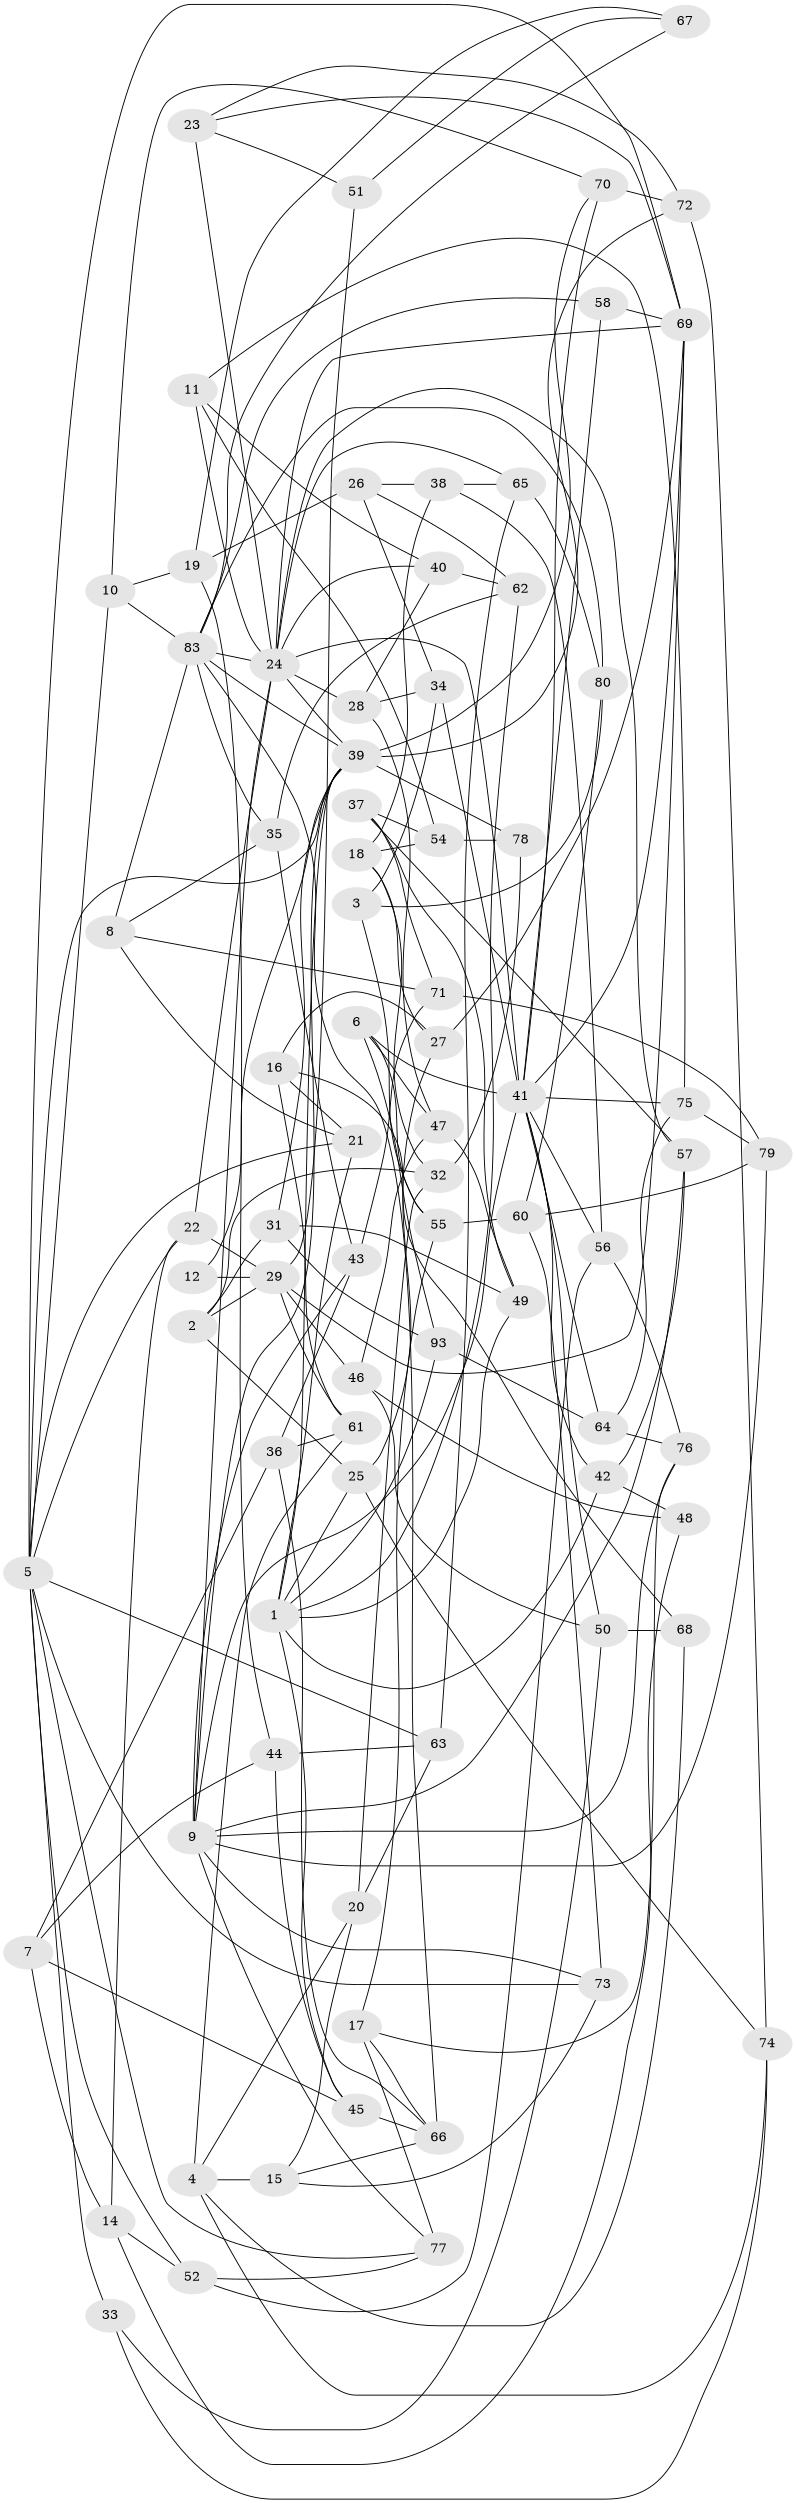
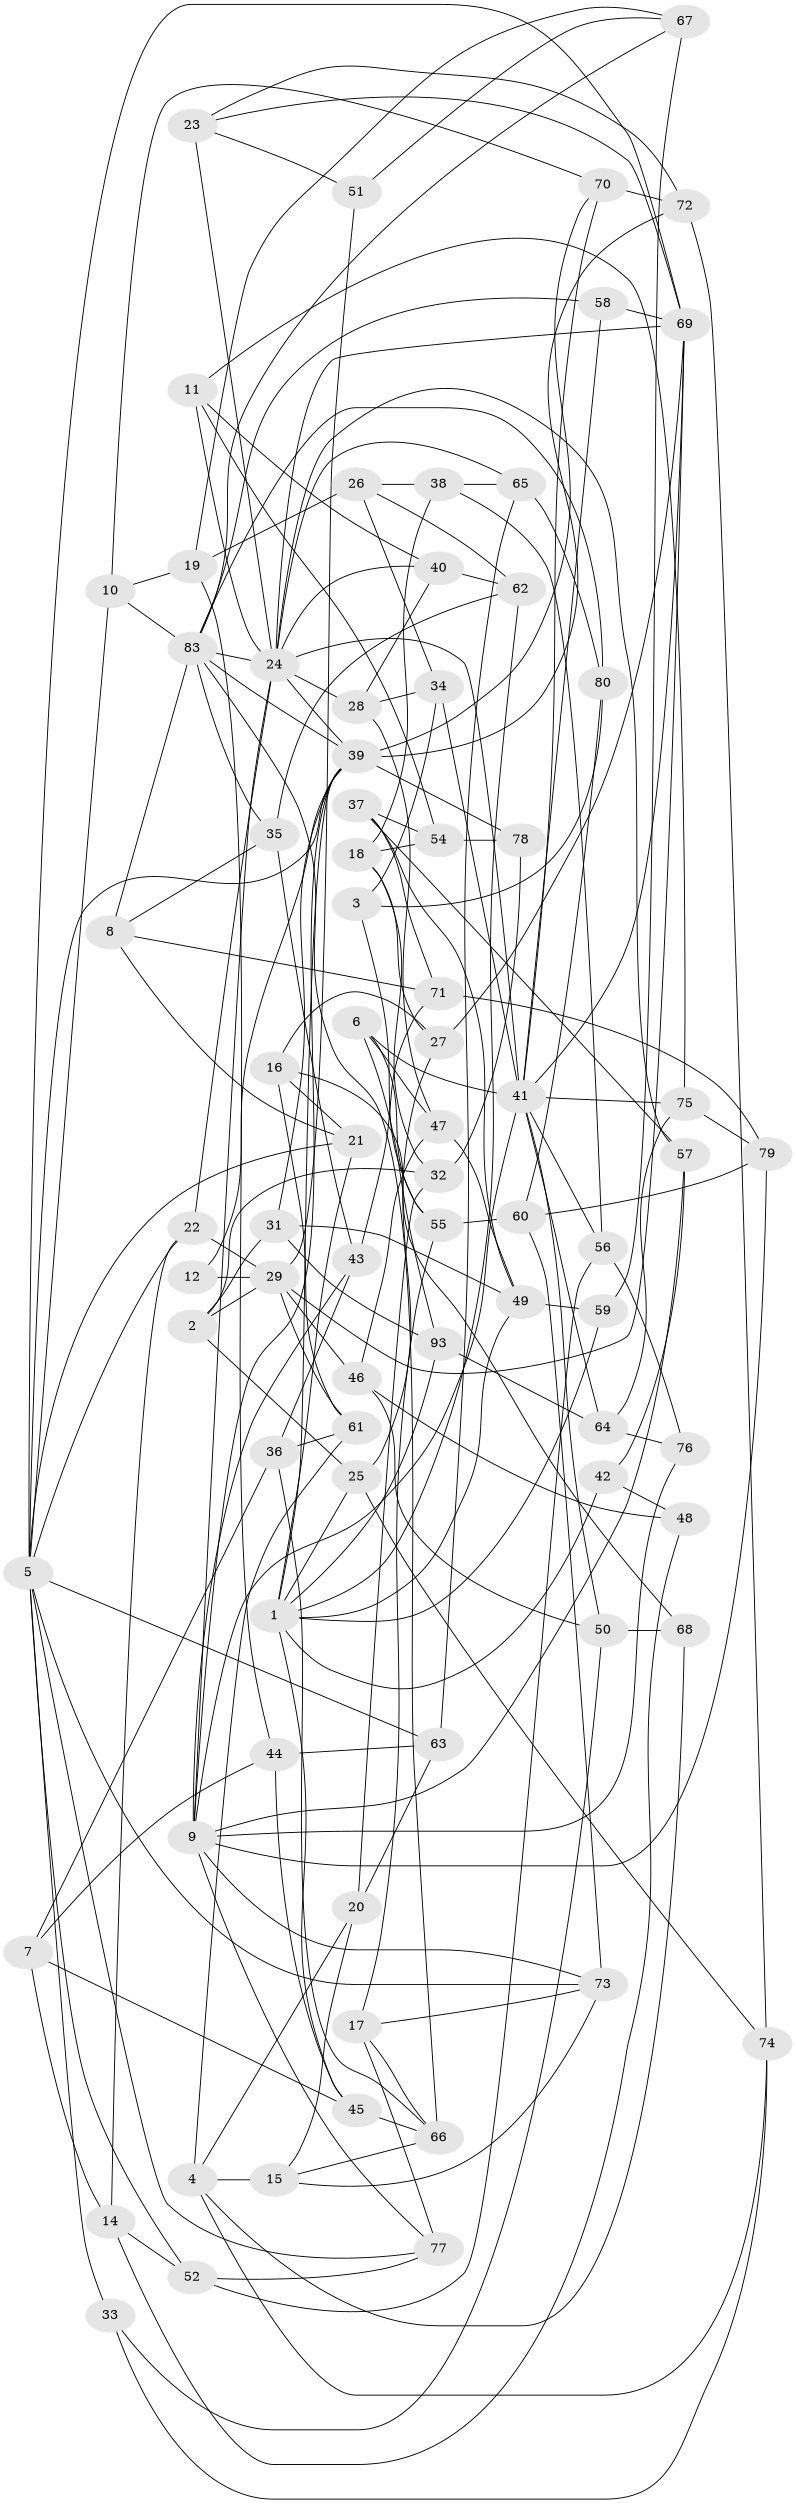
edge "41" -- "42": removed
node "59": added
edge "76" -- "17": now "73" -- "17"
